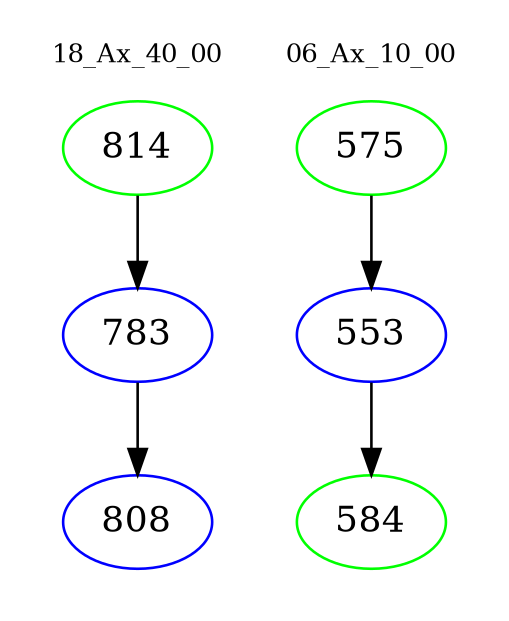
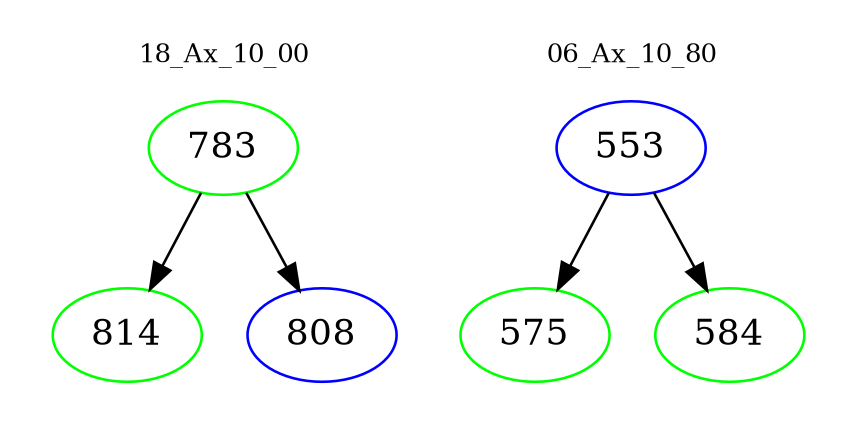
cluster "18_Ax_40_00": label "18_Ax_40_00" -> "18_Ax_10_00"
cluster "06_Ax_10_00": label "06_Ax_10_00" -> "06_Ax_10_80"
edge "814" -> "783": reversed
edge "575" -> "553": reversed
node "783": color blue -> green
